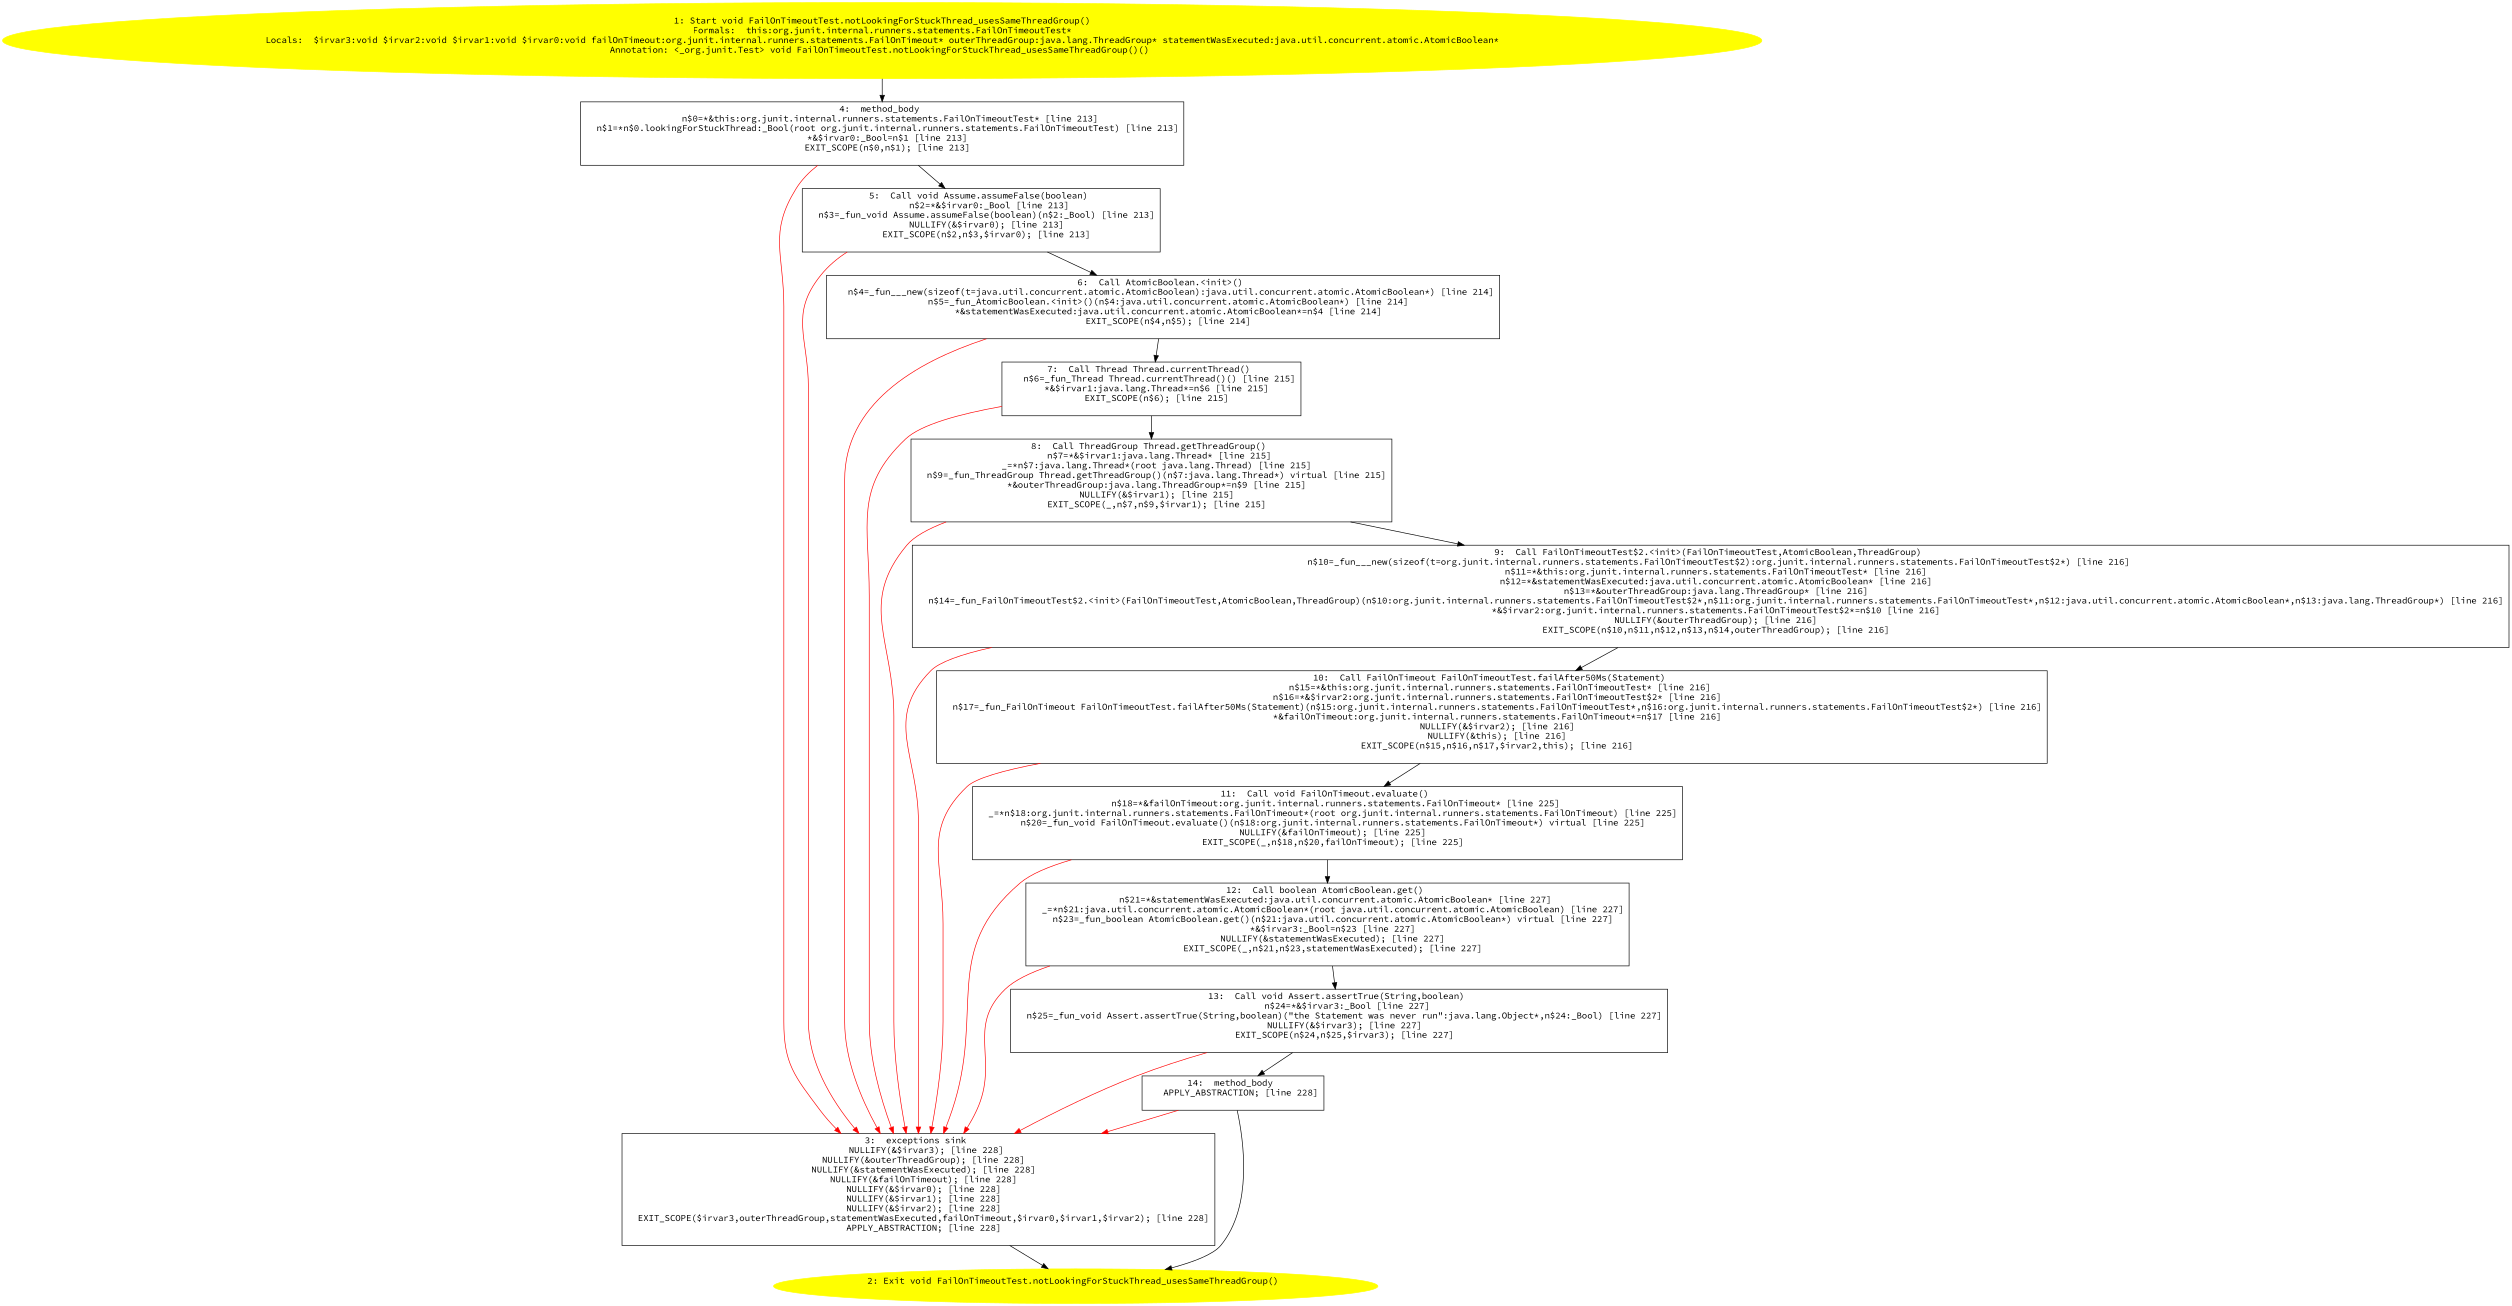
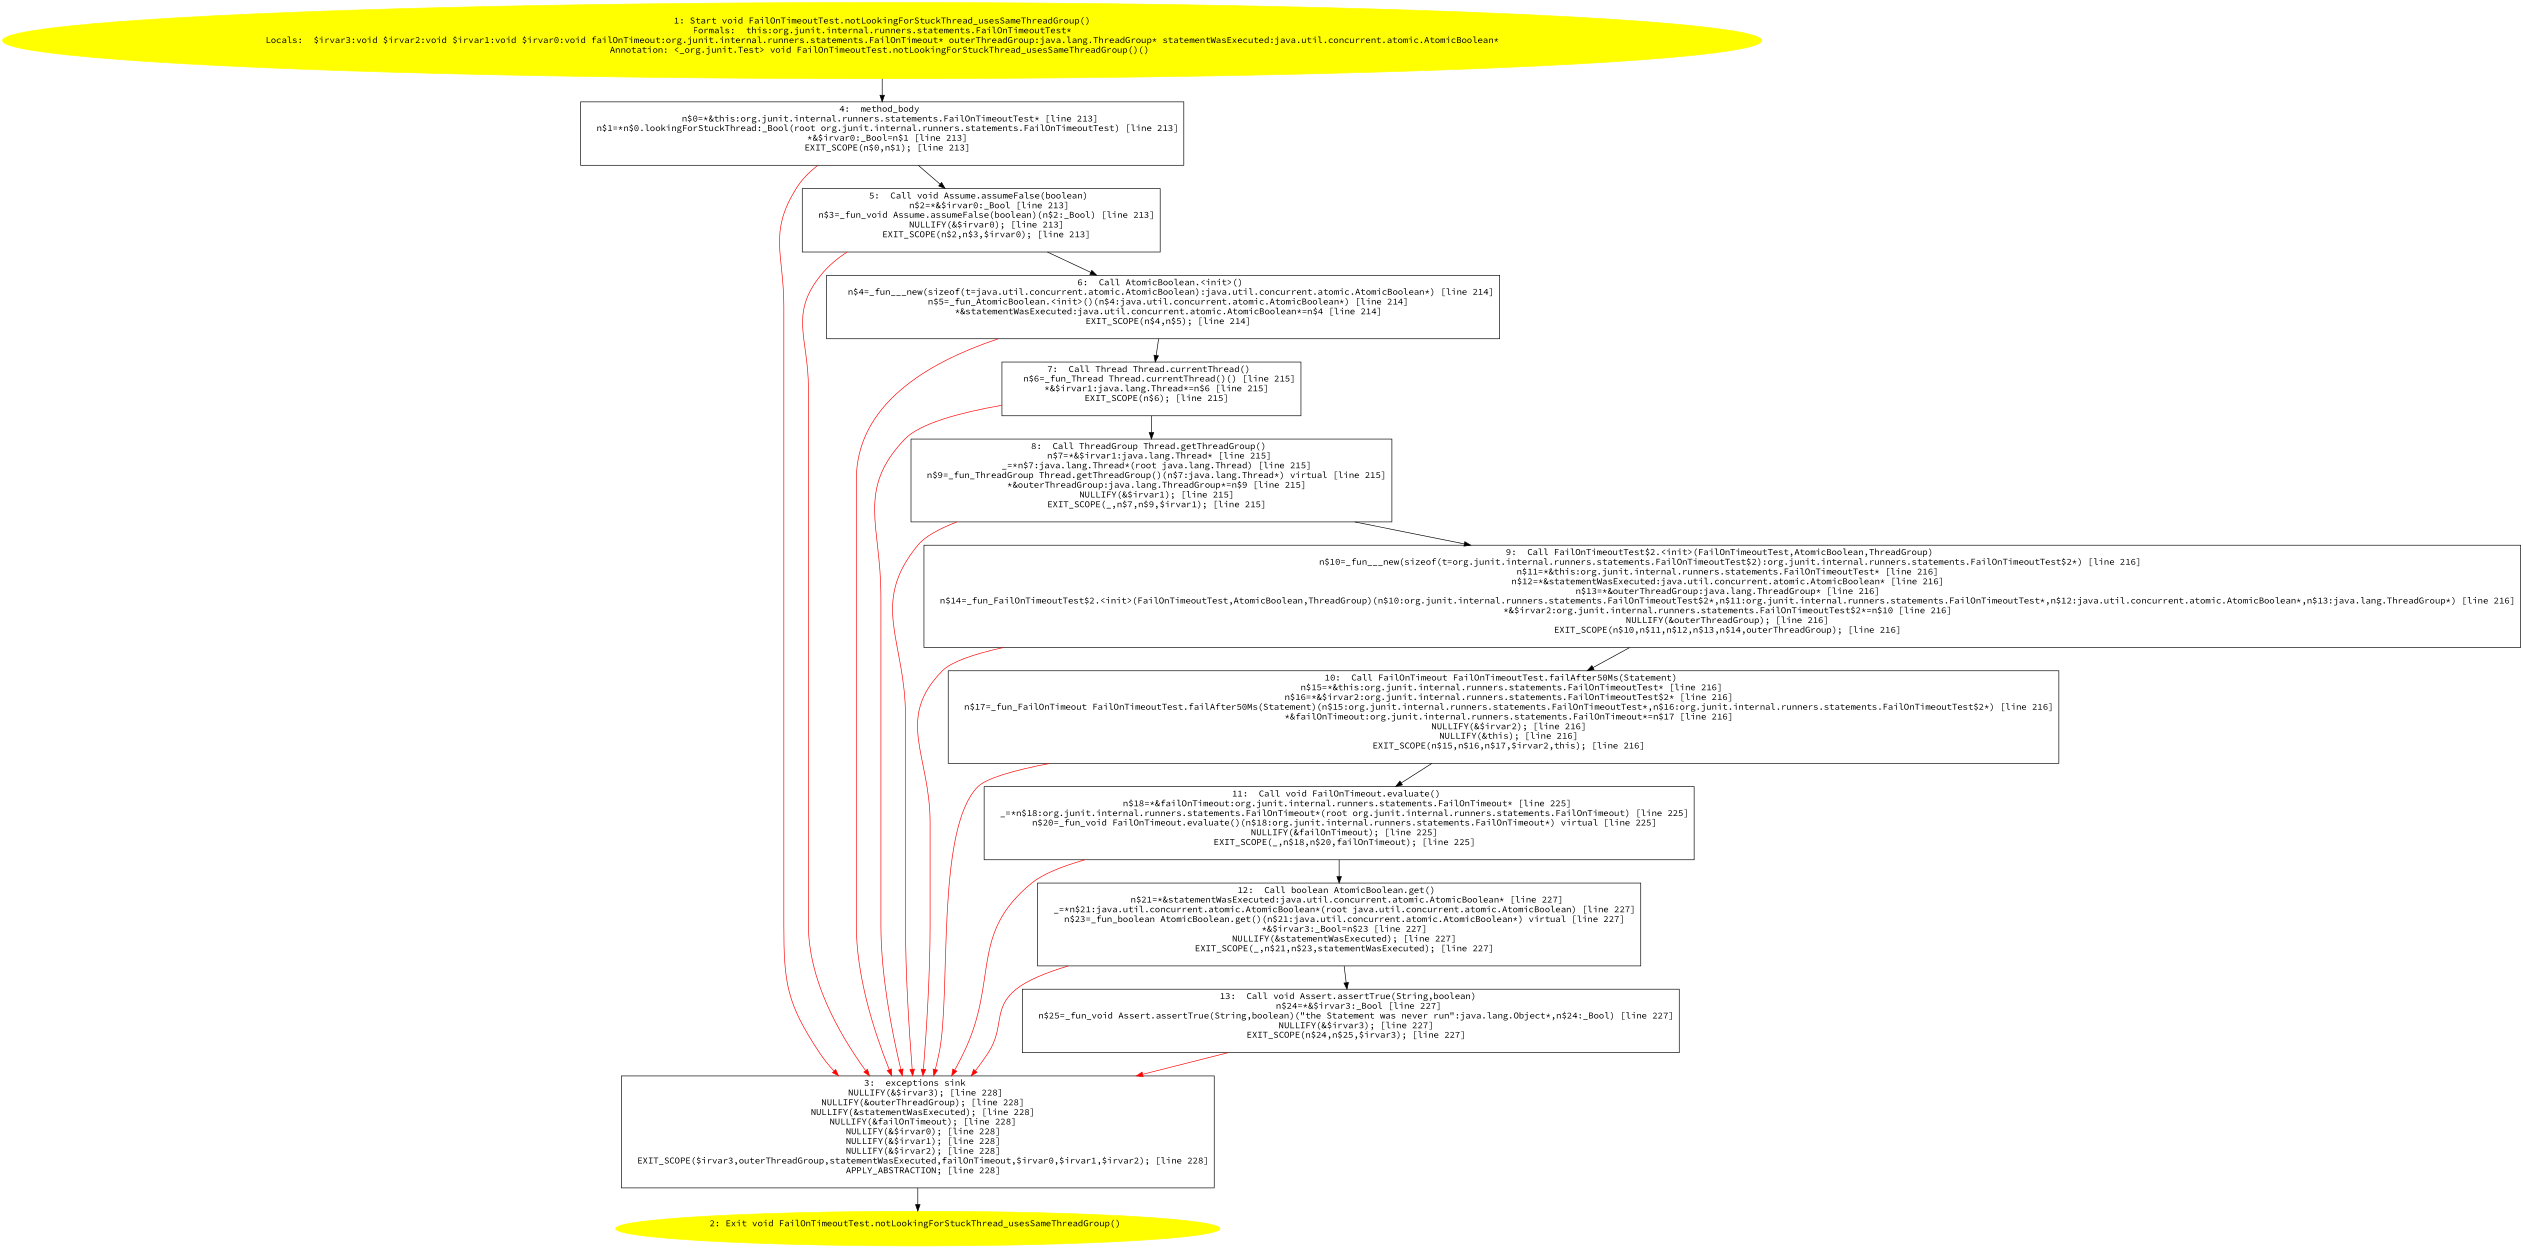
node "14:  method_body APPLY_ABSTRACTION; [line 228]": removed
